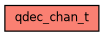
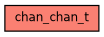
node "qdec_chan_t": label "qdec_chan_t" -> "chan_chan_t"
